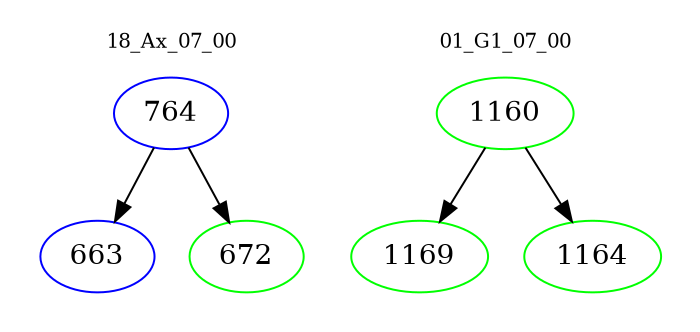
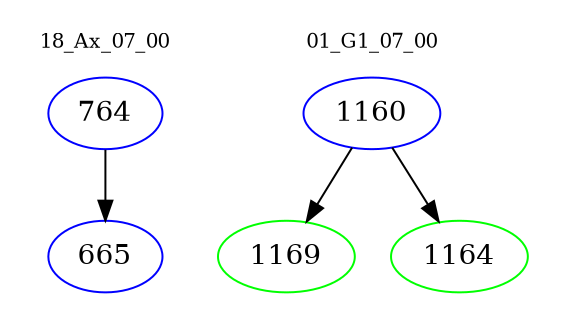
node "1160": color green -> blue
node "663": label "663" -> "665"
node "672": removed
